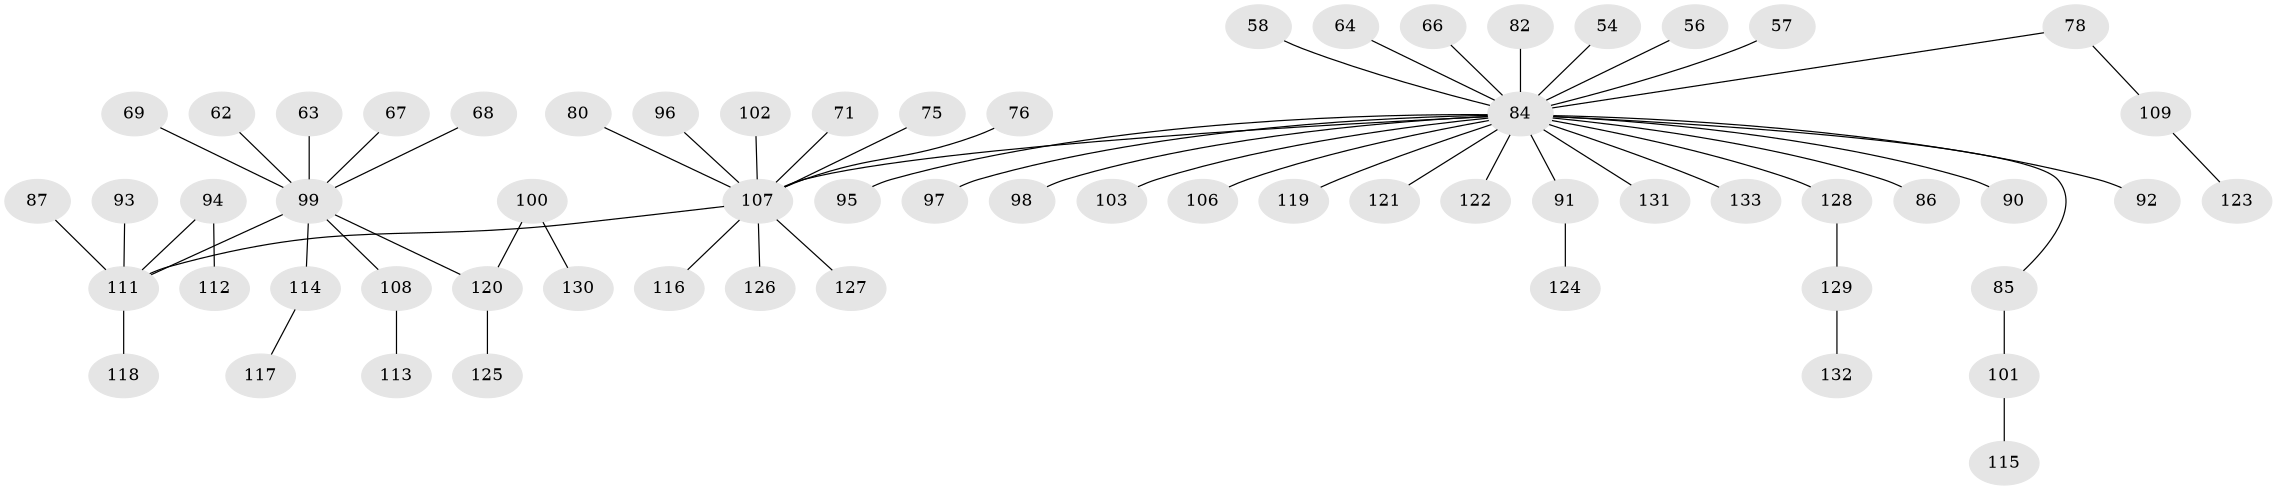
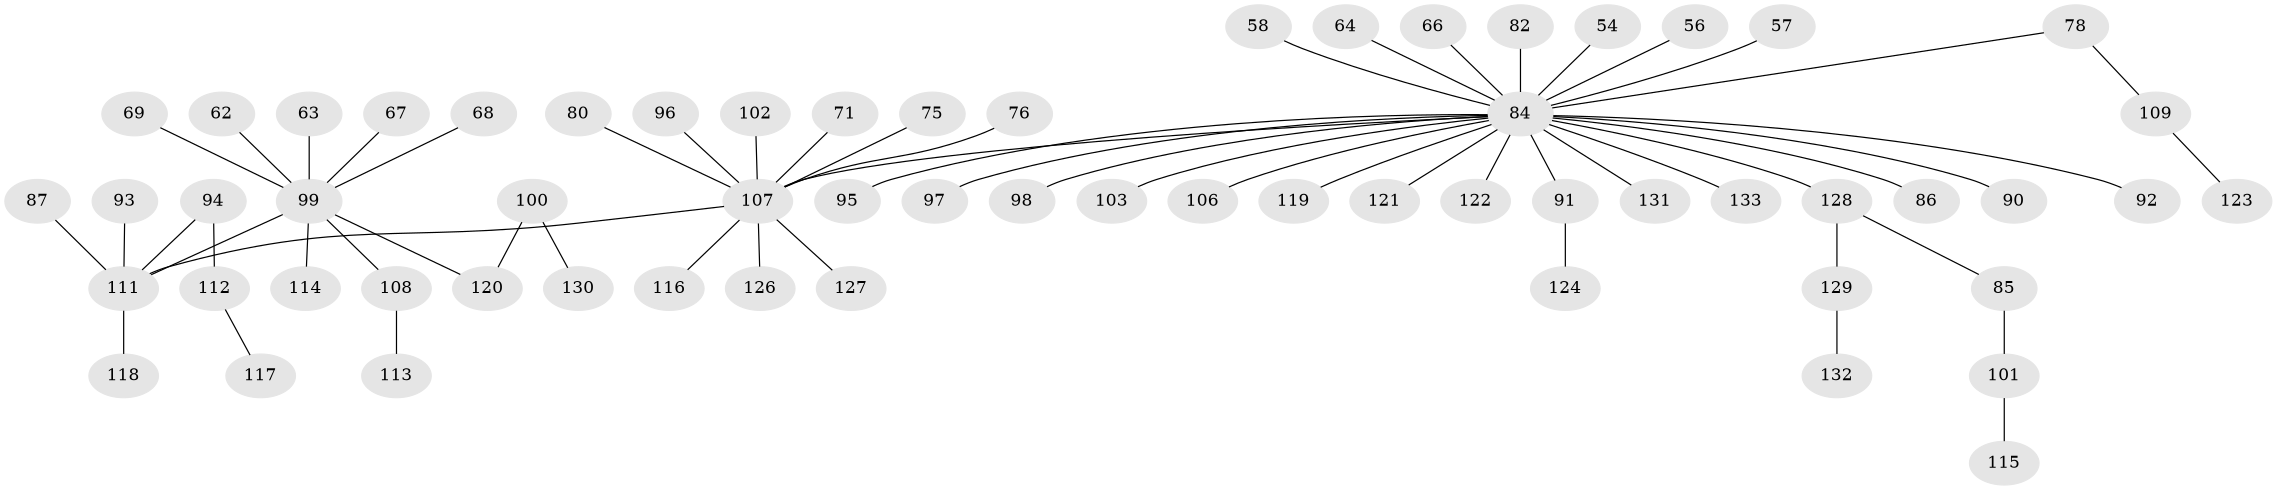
edge "84" -- "85": now "128" -- "85"
edge "114" -- "117": now "112" -- "117"
node "125": removed
